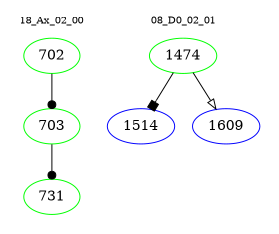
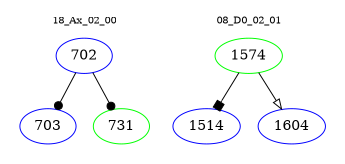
node "702": color green -> blue
node "1474": label "1474" -> "1574"
node "703": color green -> blue
node "1609": label "1609" -> "1604"
edge "703" -> "731": now "702" -> "731"
